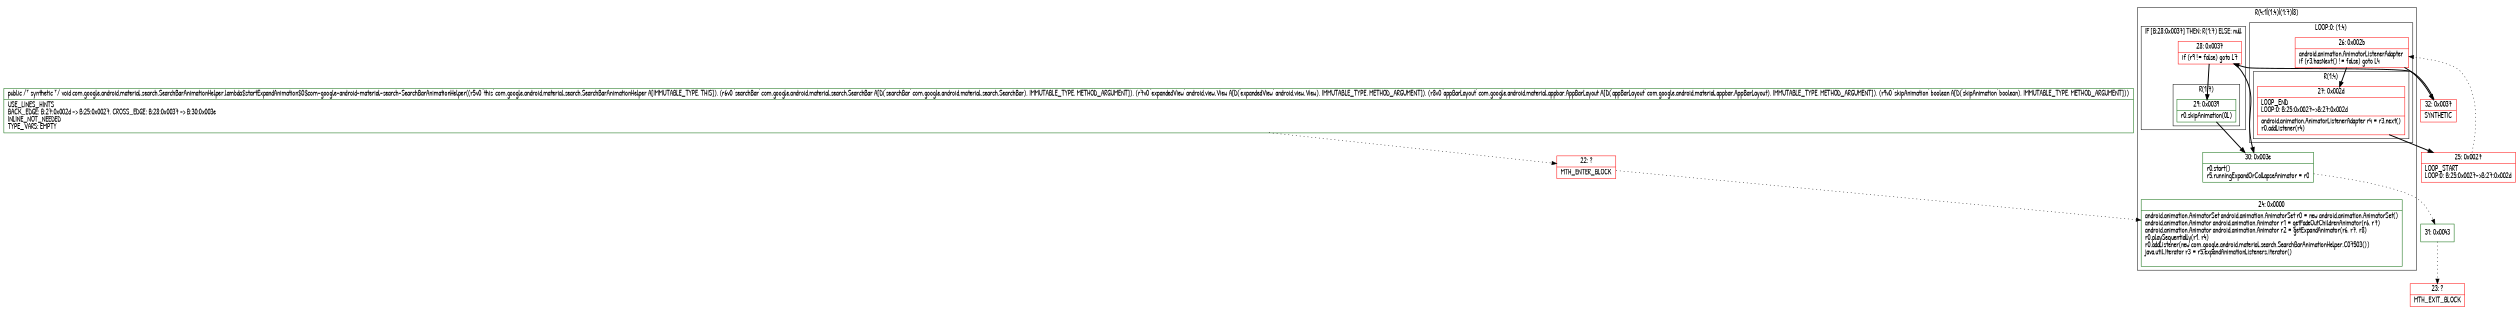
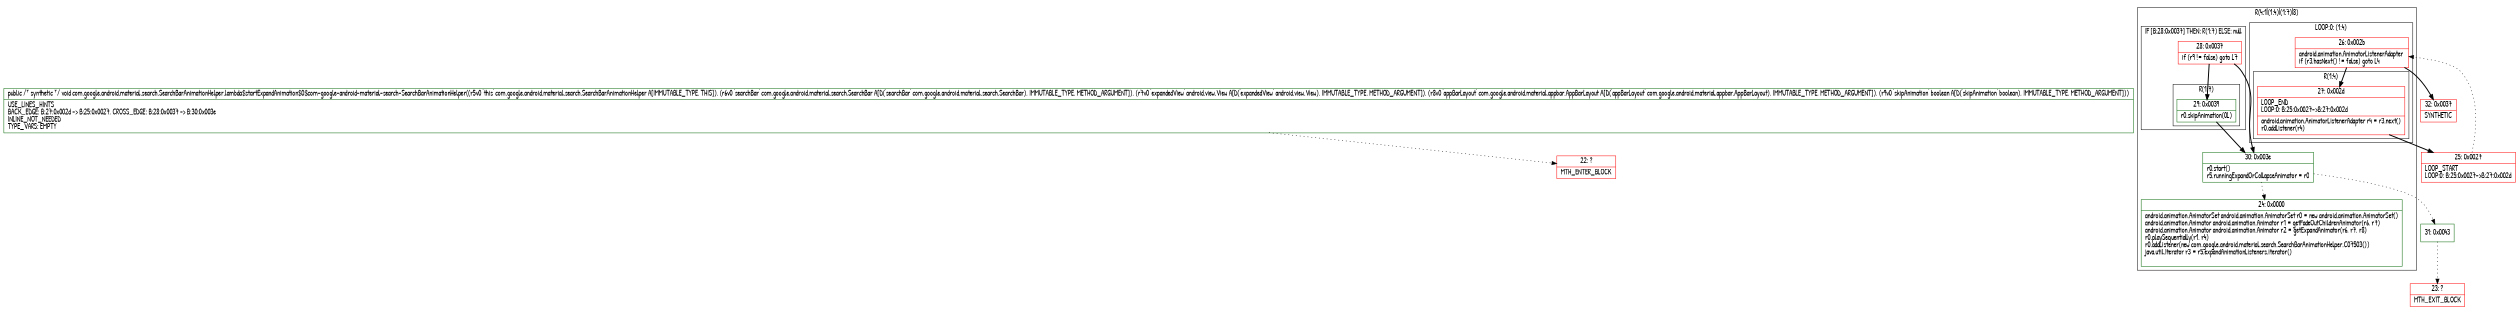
edge "32: 0x0037" -> "28: 0x0037": removed
edge "22: ?" -> "24: 0x0000": now "30: 0x003e" -> "24: 0x0000"
